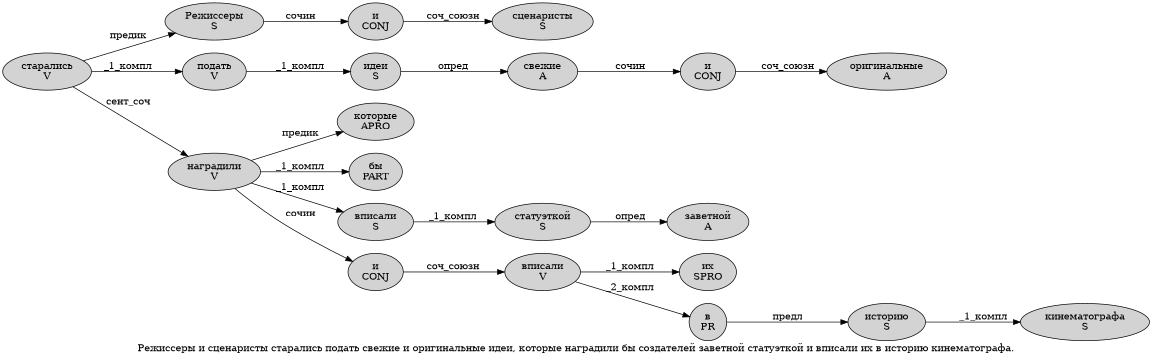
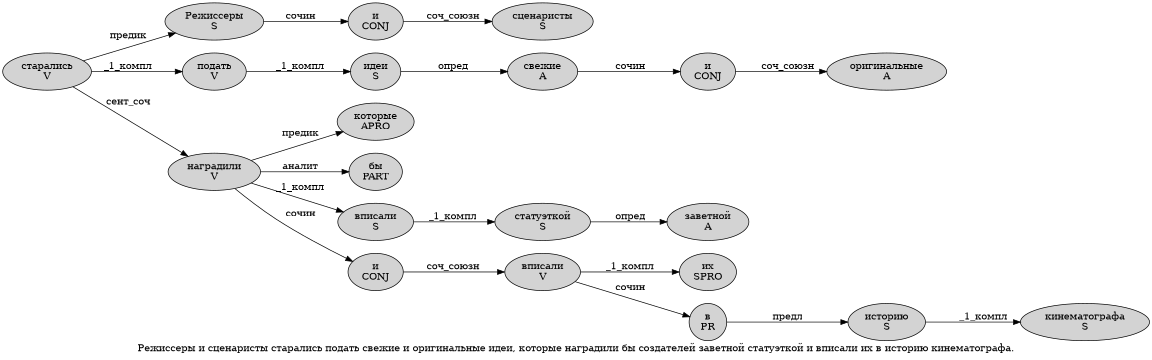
edge "наградили V" -> "бы PART": label "_1_компл" -> "аналит"
edge "вписали V" -> "в PR": label "_2_компл" -> "сочин"
